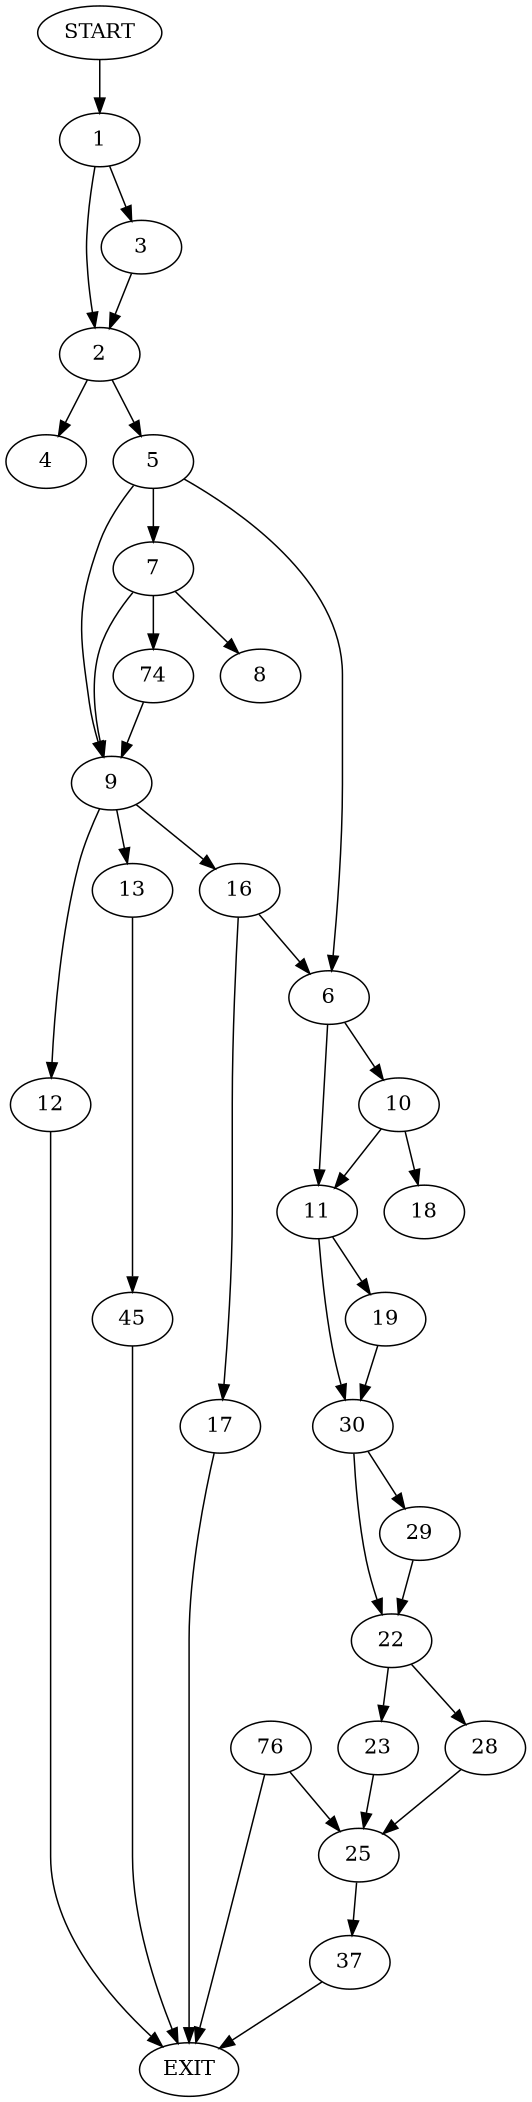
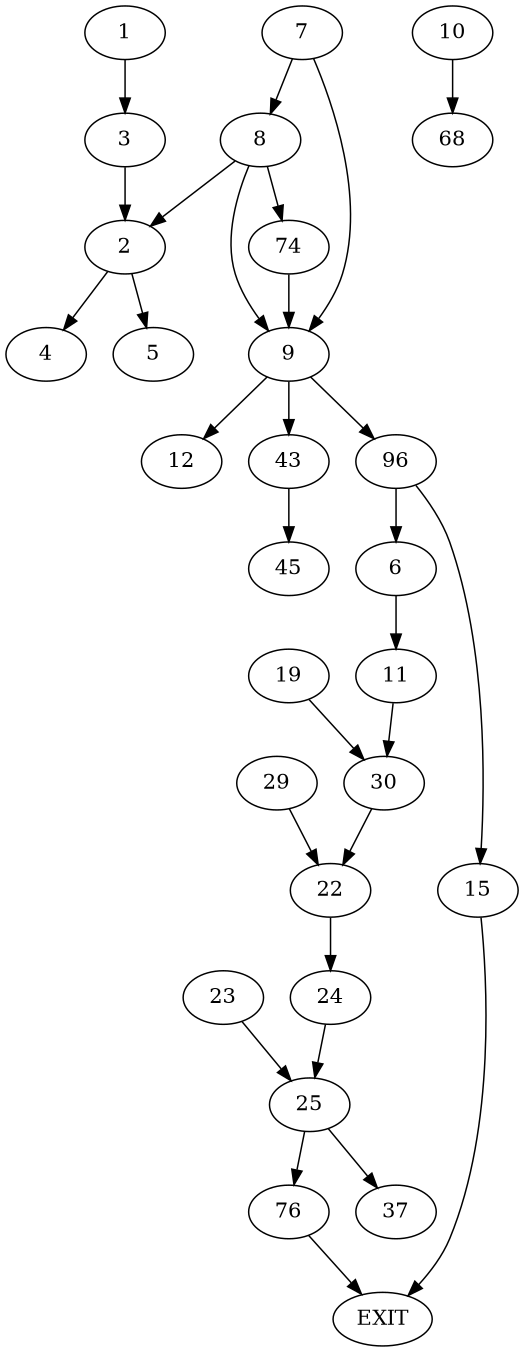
node "START": removed
edge "1" -> "2": now "8" -> "2"
edge "5" -> "7": removed
edge "5" -> "9": now "8" -> "9"
edge "7" -> "74": now "8" -> "74"
edge "5" -> "6": removed
node "13": label "13" -> "43"
node "16": label "16" -> "96"
edge "6" -> "10": removed
edge "10" -> "11": removed
node "18": label "18" -> "68"
edge "11" -> "19": removed
node "17": label "17" -> "15"
edge "30" -> "29": removed
edge "12" -> "EXIT": removed
edge "22" -> "23": removed
edge "45" -> "EXIT": removed
node "28": label "28" -> "24"
edge "76" -> "25": reversed
edge "37" -> "EXIT": removed
